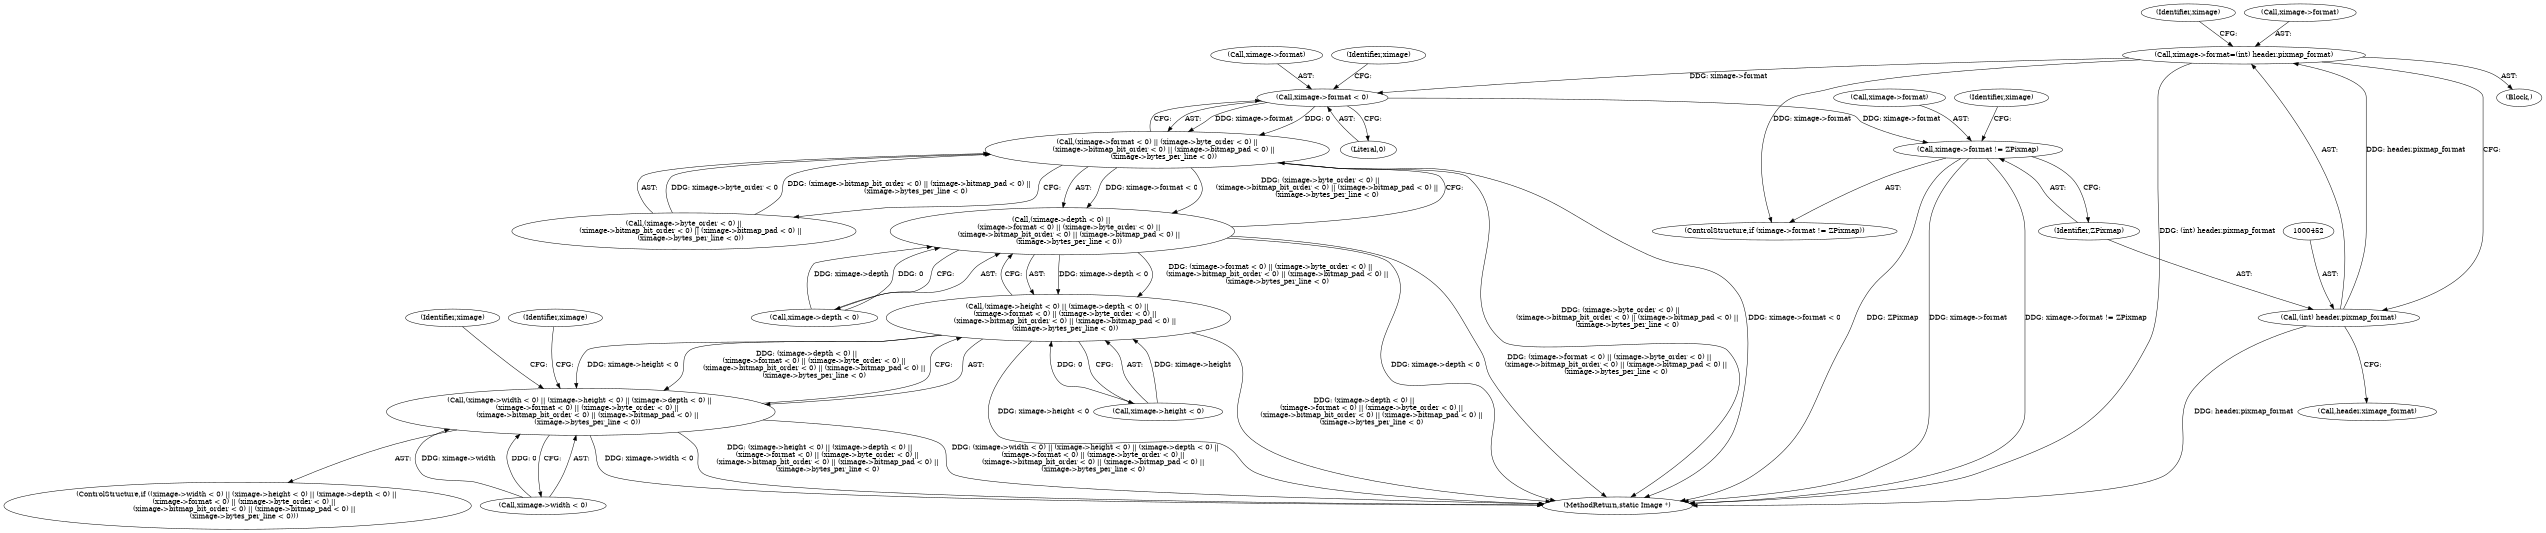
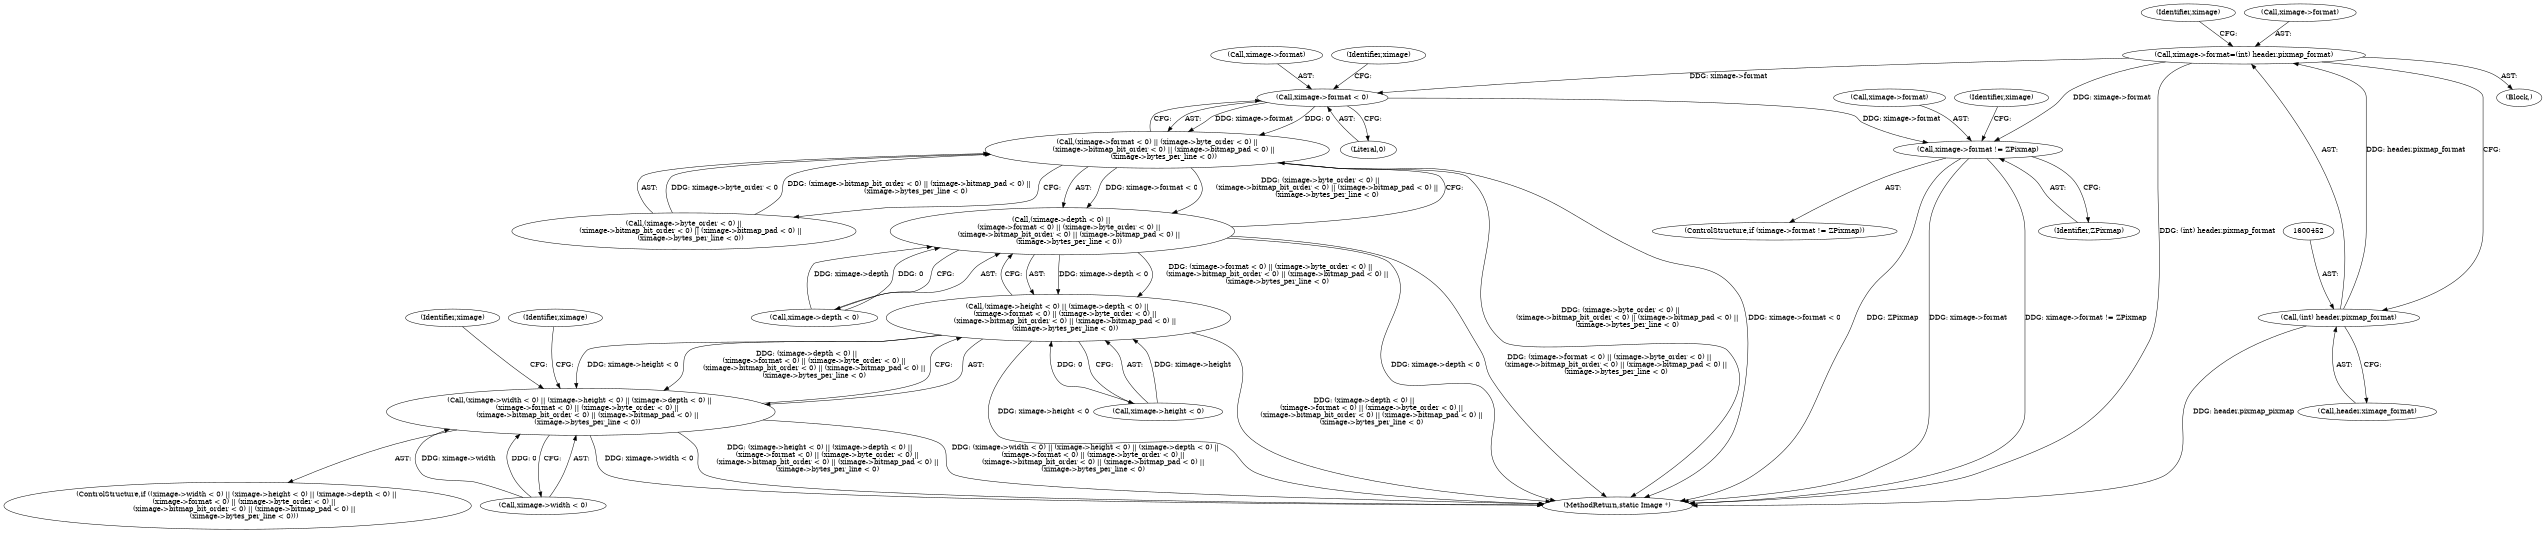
edge "(Call,ximage->format=(int) header.pixmap_format)" -> "(ControlStructure,if (ximage->format != ZPixmap))": now "(Call,ximage->format=(int) header.pixmap_format)" -> "(Call,ximage->format != ZPixmap)"
node "1000452": label "1000452" -> "1600452"
edge "(Identifier,ZPixmap)" -> "(Call,(int) header.pixmap_format)": now "(Call,header.ximage_format)" -> "(Call,(int) header.pixmap_format)"
edge "(Call,(int) header.pixmap_format)" -> "(MethodReturn,static Image *)": label "DDG: header.pixmap_format" -> "DDG: header.pixmap_pixmap"
